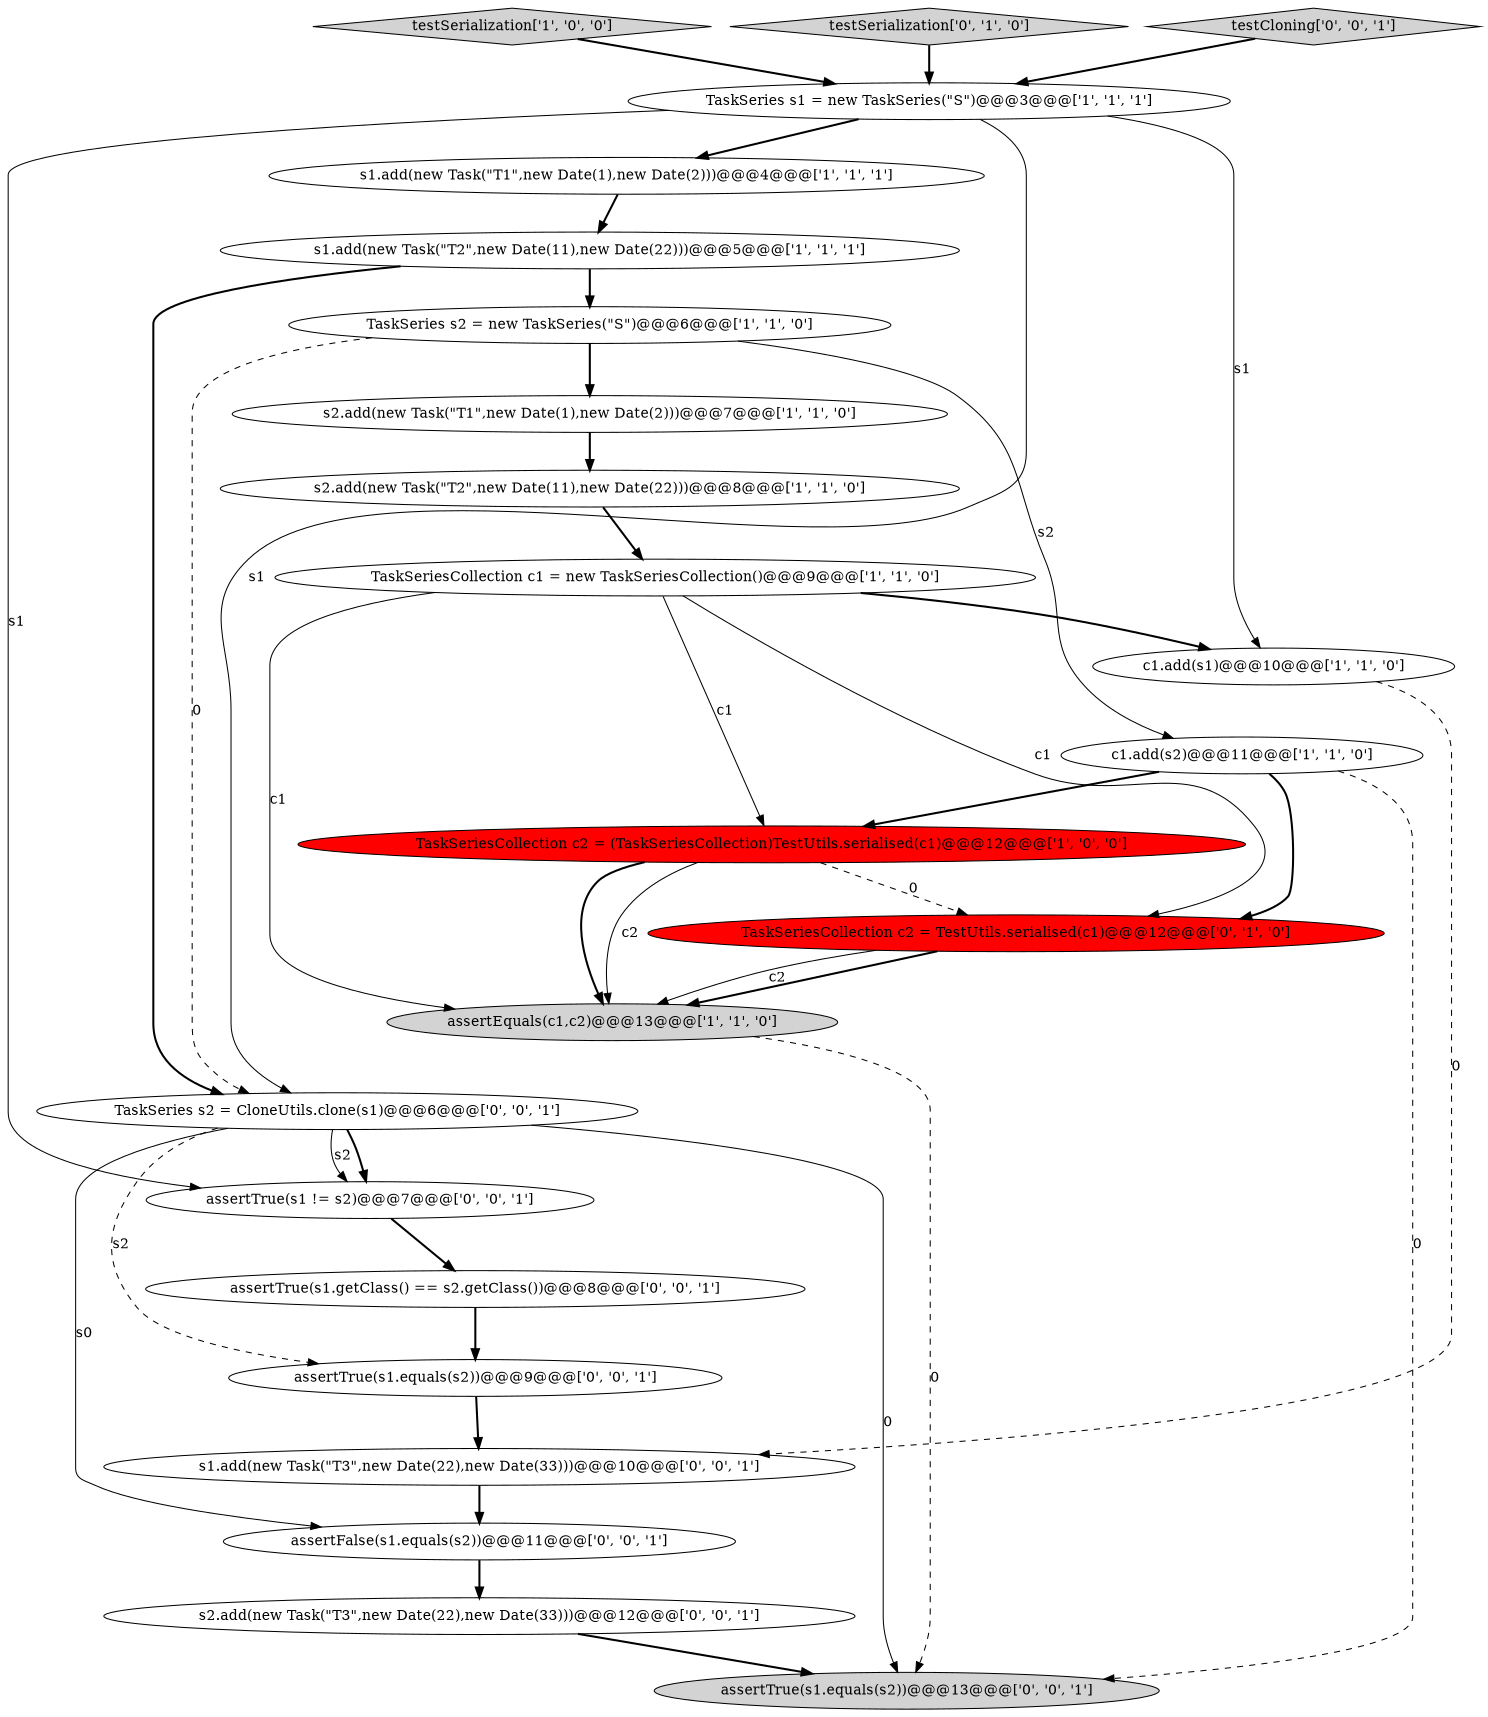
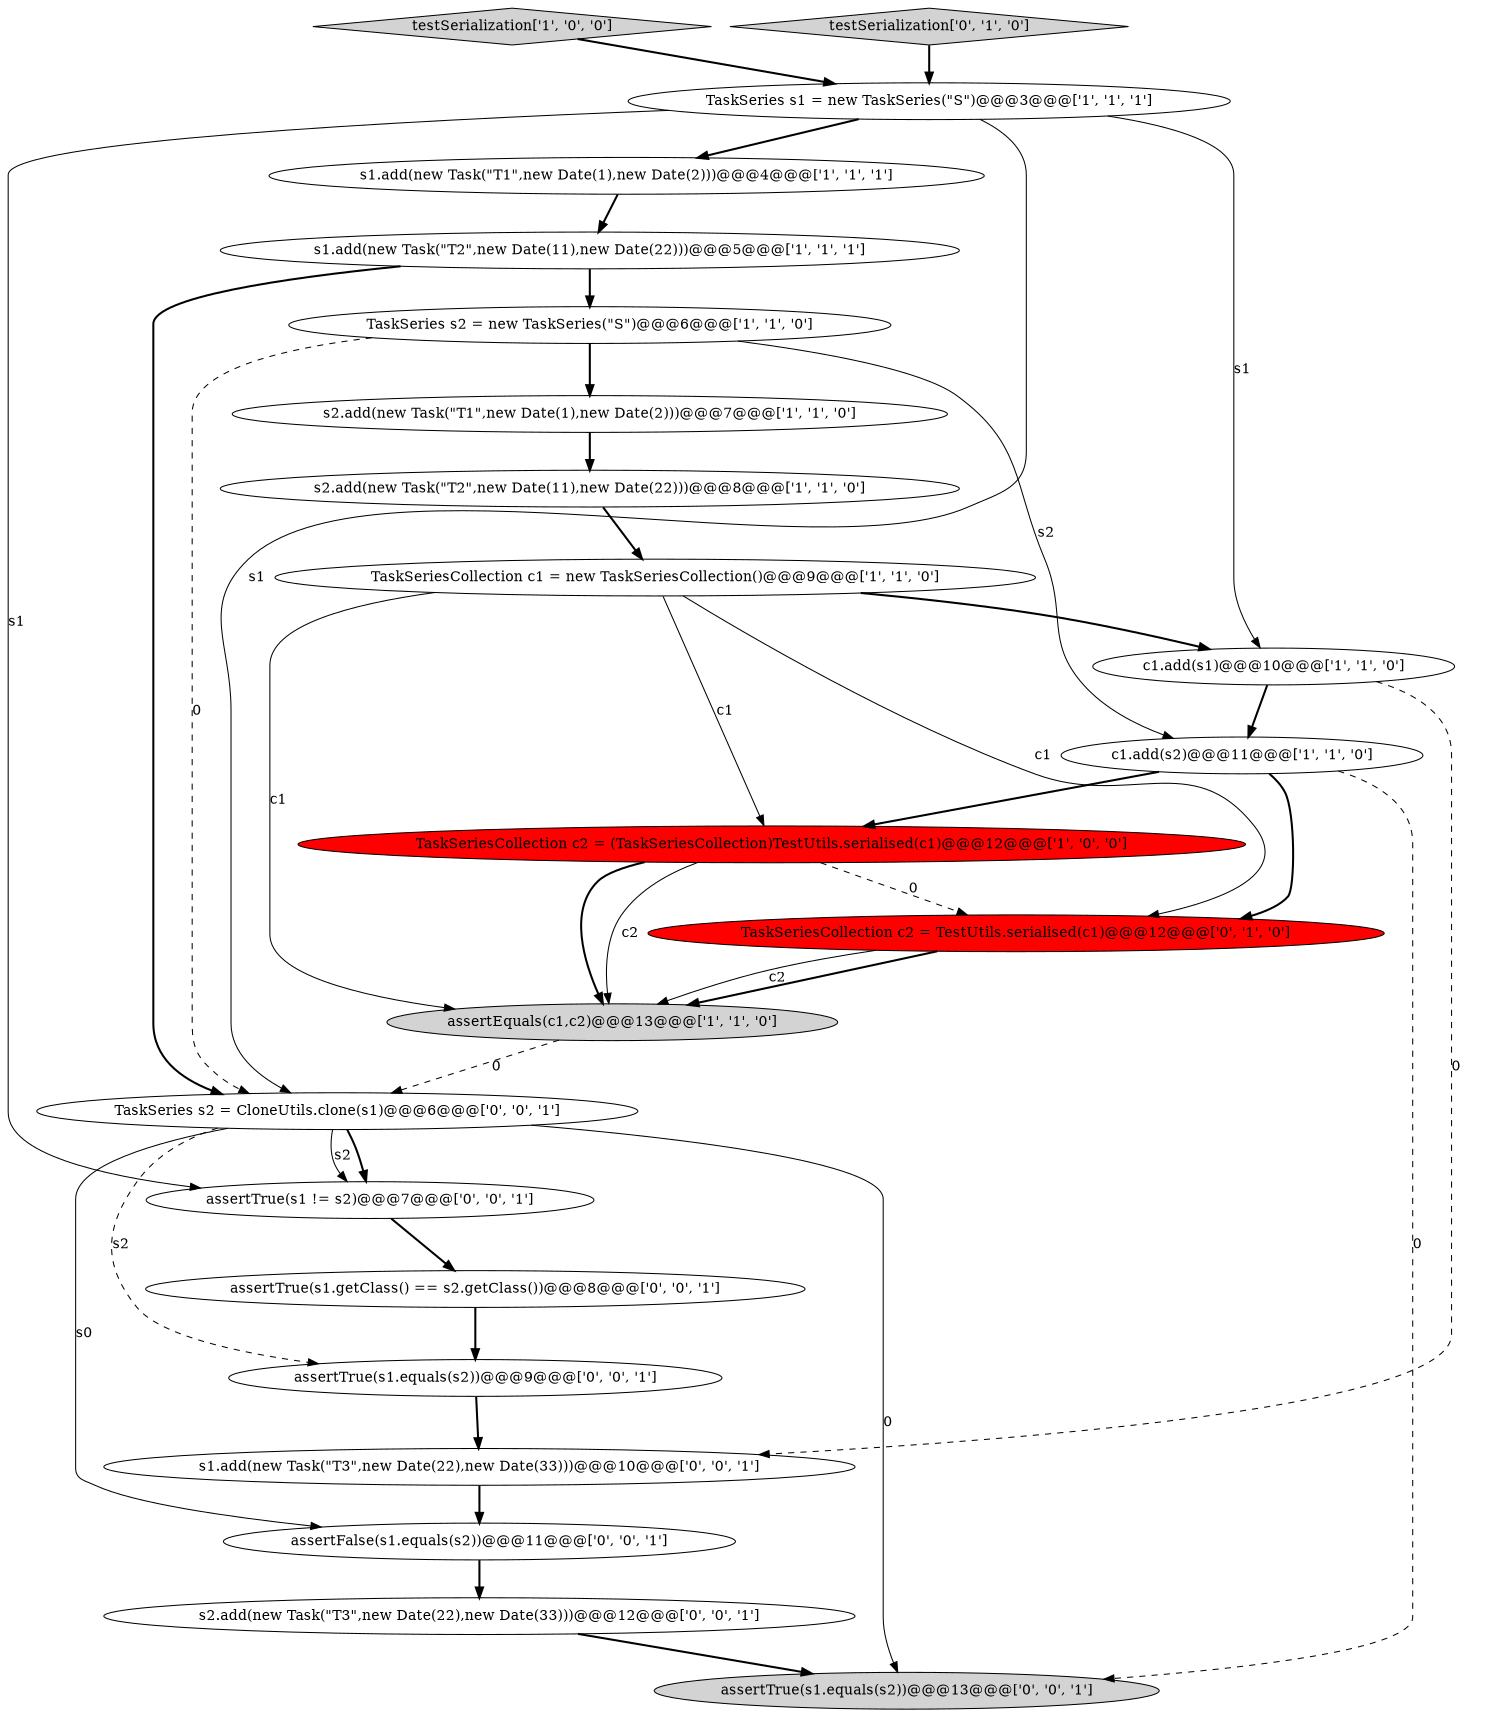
node "testCloning['0', '0', '1']": removed
edge "c1.add(s1)@@@10@@@['1', '1', '0']" -> "c1.add(s2)@@@11@@@['1', '1', '0']": added
edge "assertEquals(c1,c2)@@@13@@@['1', '1', '0']" -> "assertTrue(s1.equals(s2))@@@13@@@['0', '0', '1']": now "assertEquals(c1,c2)@@@13@@@['1', '1', '0']" -> "TaskSeries s2 = CloneUtils.clone(s1)@@@6@@@['0', '0', '1']"
